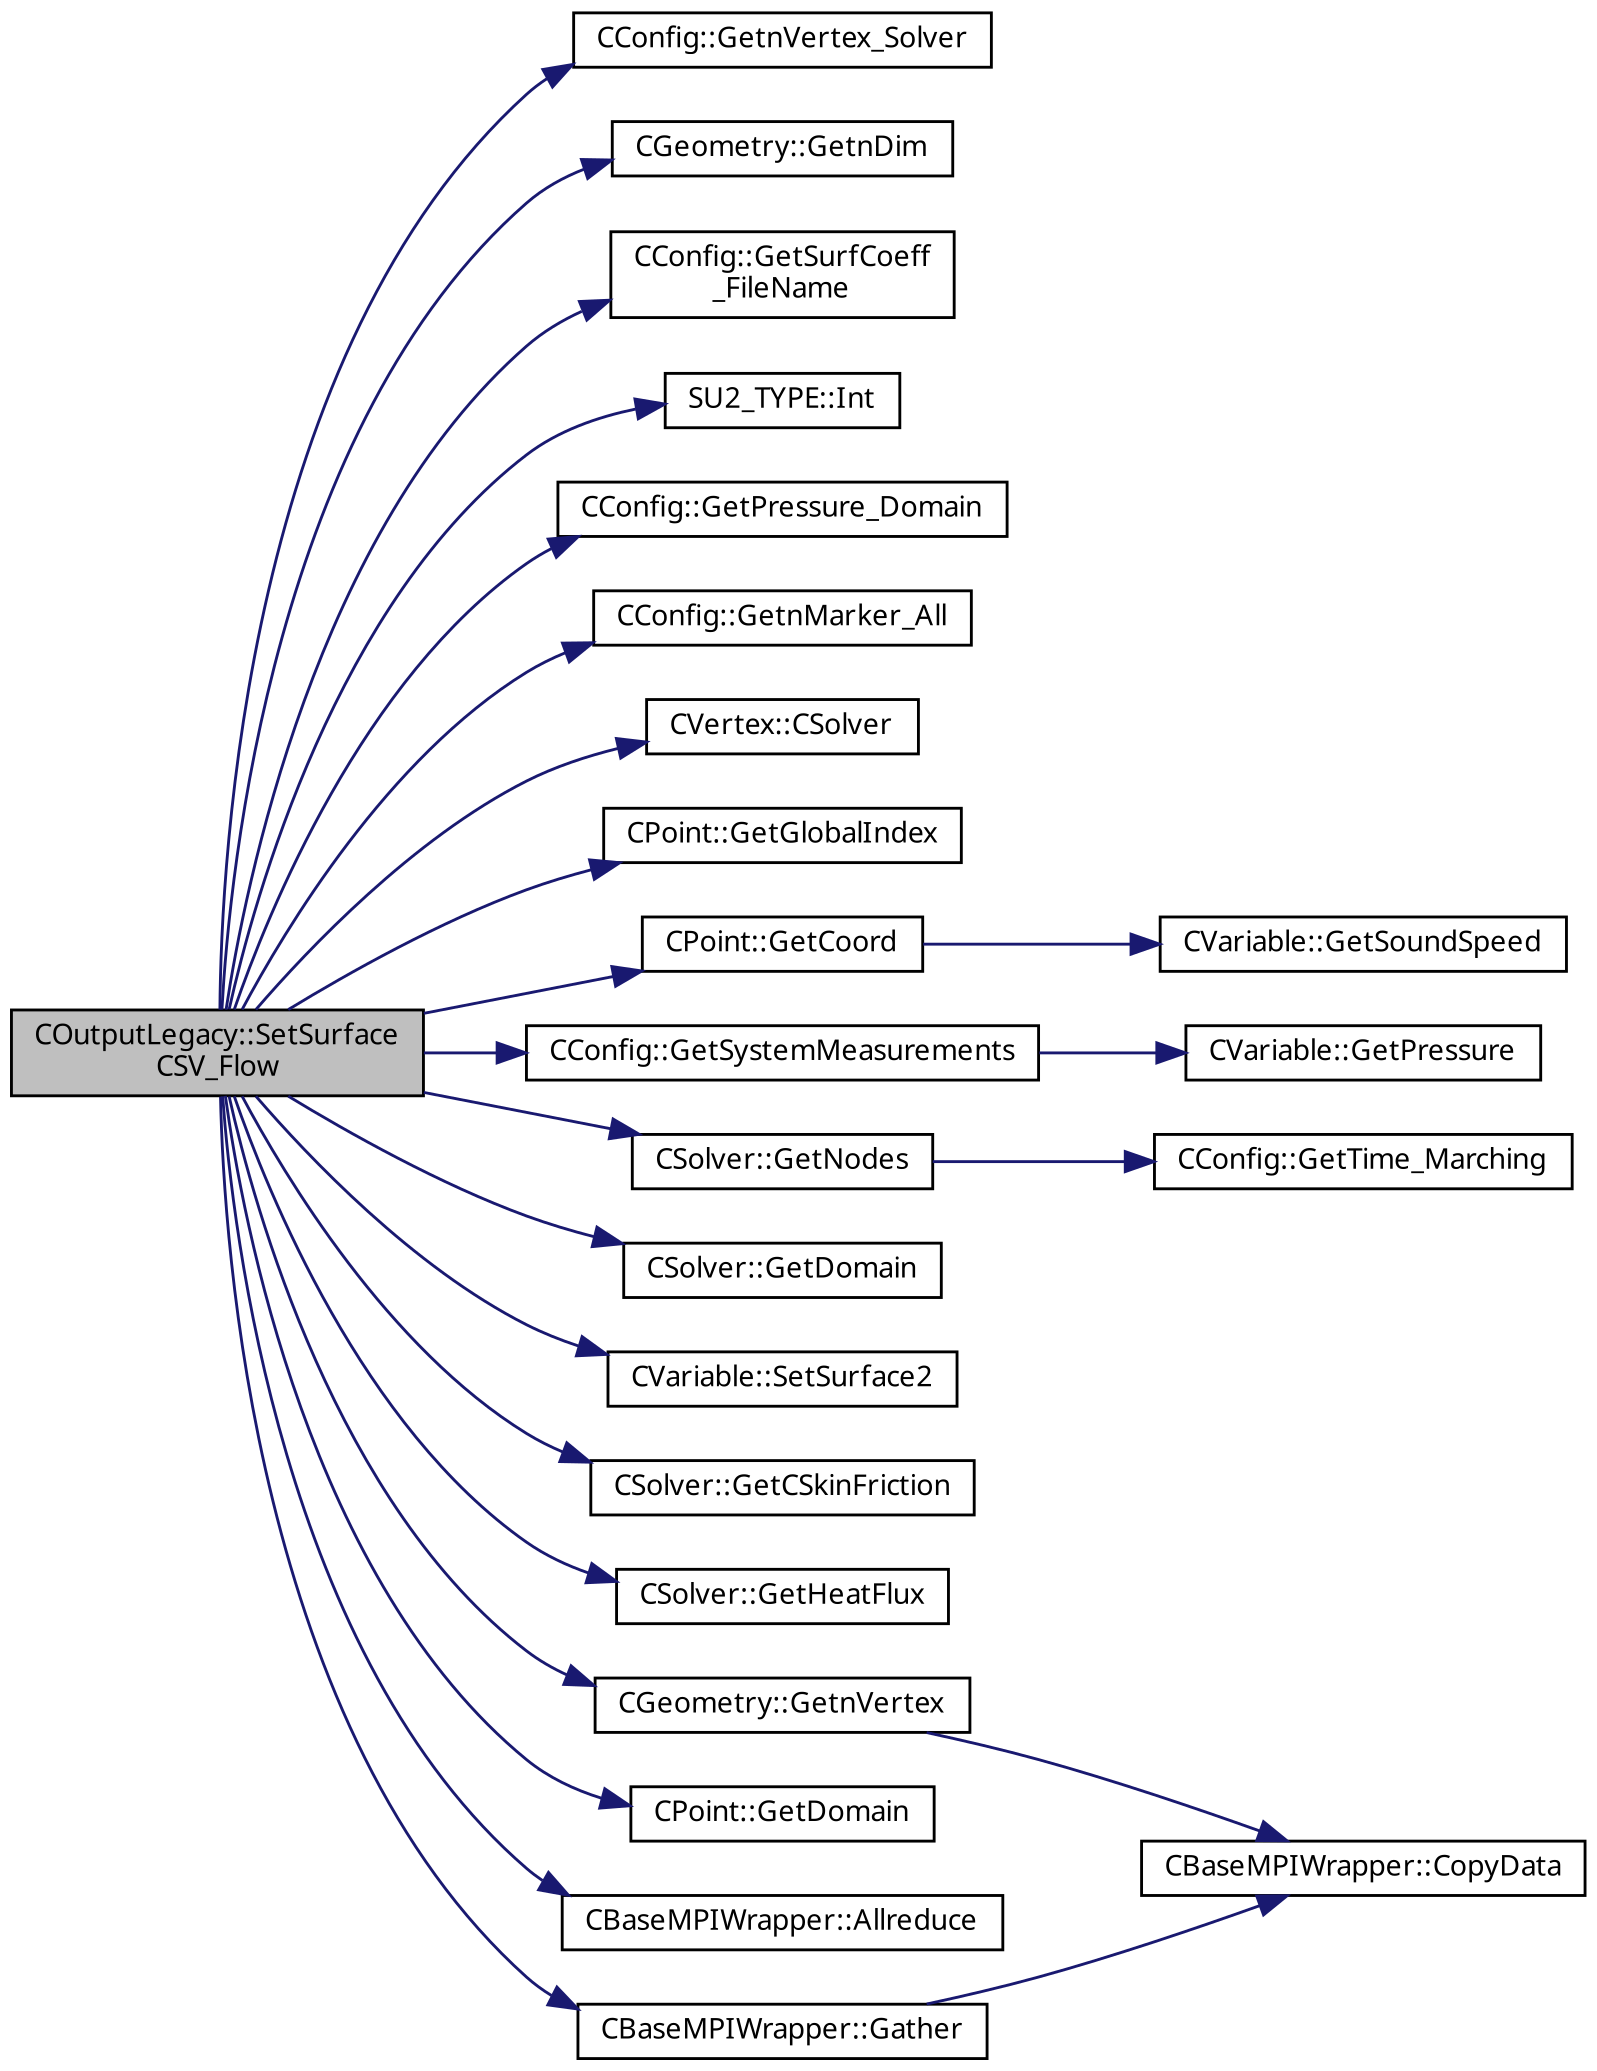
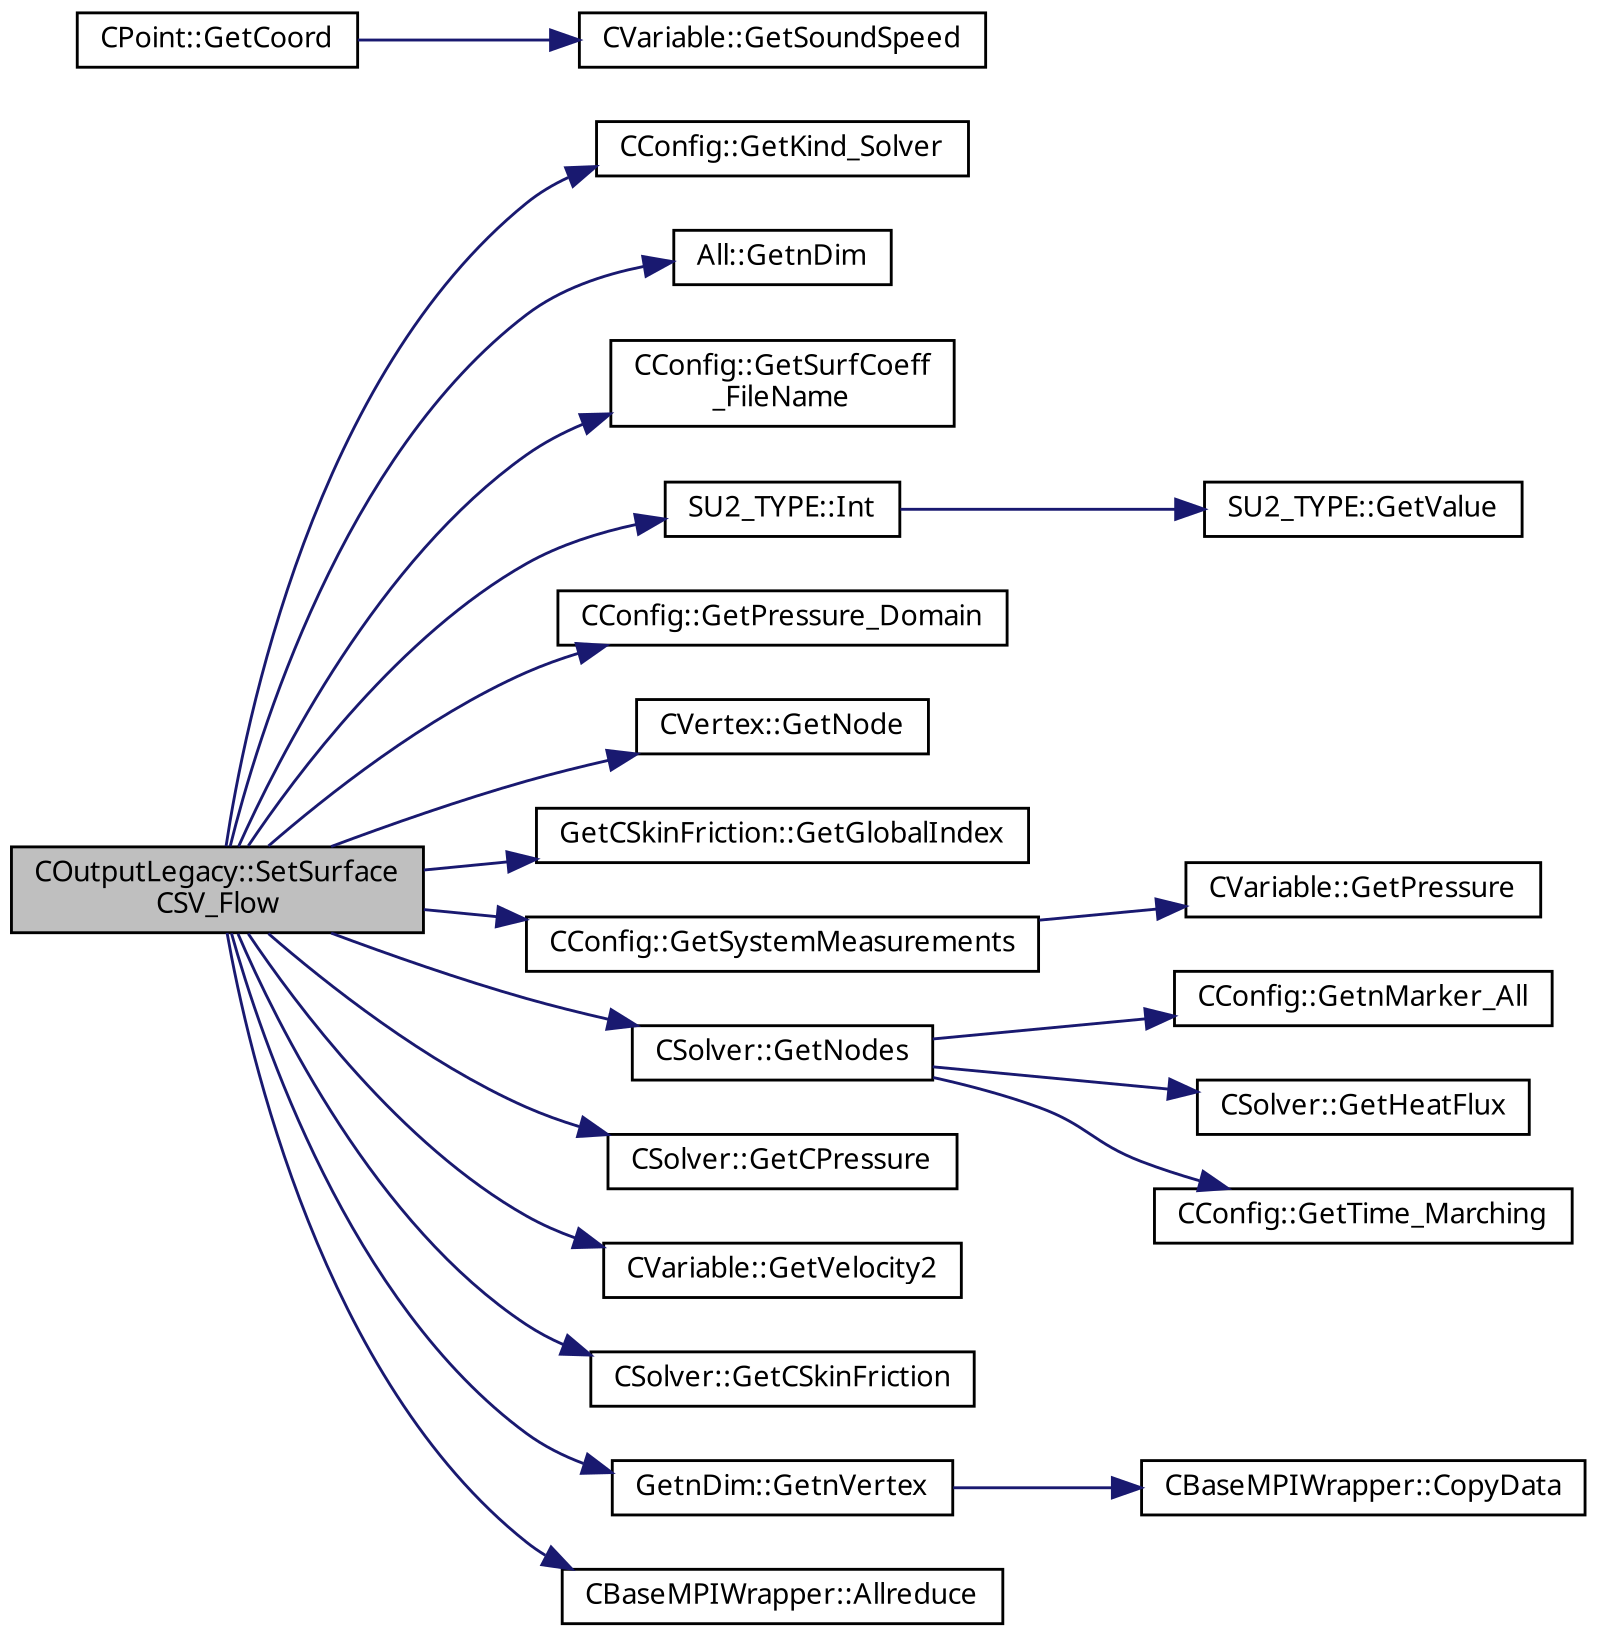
node "CConfig::GetnVertex_Solver": label "CConfig::GetnVertex_Solver" -> "CConfig::GetKind_Solver"
node "CGeometry::GetnDim": label "CGeometry::GetnDim" -> "All::GetnDim"
node "SU2_TYPE::GetValue": added
node "CVertex::CSolver": label "CVertex::CSolver" -> "CVertex::GetNode"
edge "COutputLegacy::SetSurface CSV_Flow" -> "CConfig::GetnMarker_All": now "CSolver::GetNodes" -> "CConfig::GetnMarker_All"
node "CPoint::GetGlobalIndex": label "CPoint::GetGlobalIndex" -> "GetCSkinFriction::GetGlobalIndex"
edge "COutputLegacy::SetSurface CSV_Flow" -> "CPoint::GetCoord": removed
node "CSolver::GetDomain": label "CSolver::GetDomain" -> "CSolver::GetCPressure"
edge "COutputLegacy::SetSurface CSV_Flow" -> "CSolver::GetHeatFlux": now "CSolver::GetNodes" -> "CSolver::GetHeatFlux"
node "CVariable::SetSurface2": label "CVariable::SetSurface2" -> "CVariable::GetVelocity2"
node "CGeometry::GetnVertex": label "CGeometry::GetnVertex" -> "GetnDim::GetnVertex"
node "CPoint::GetDomain": removed
node "CBaseMPIWrapper::Gather": removed
